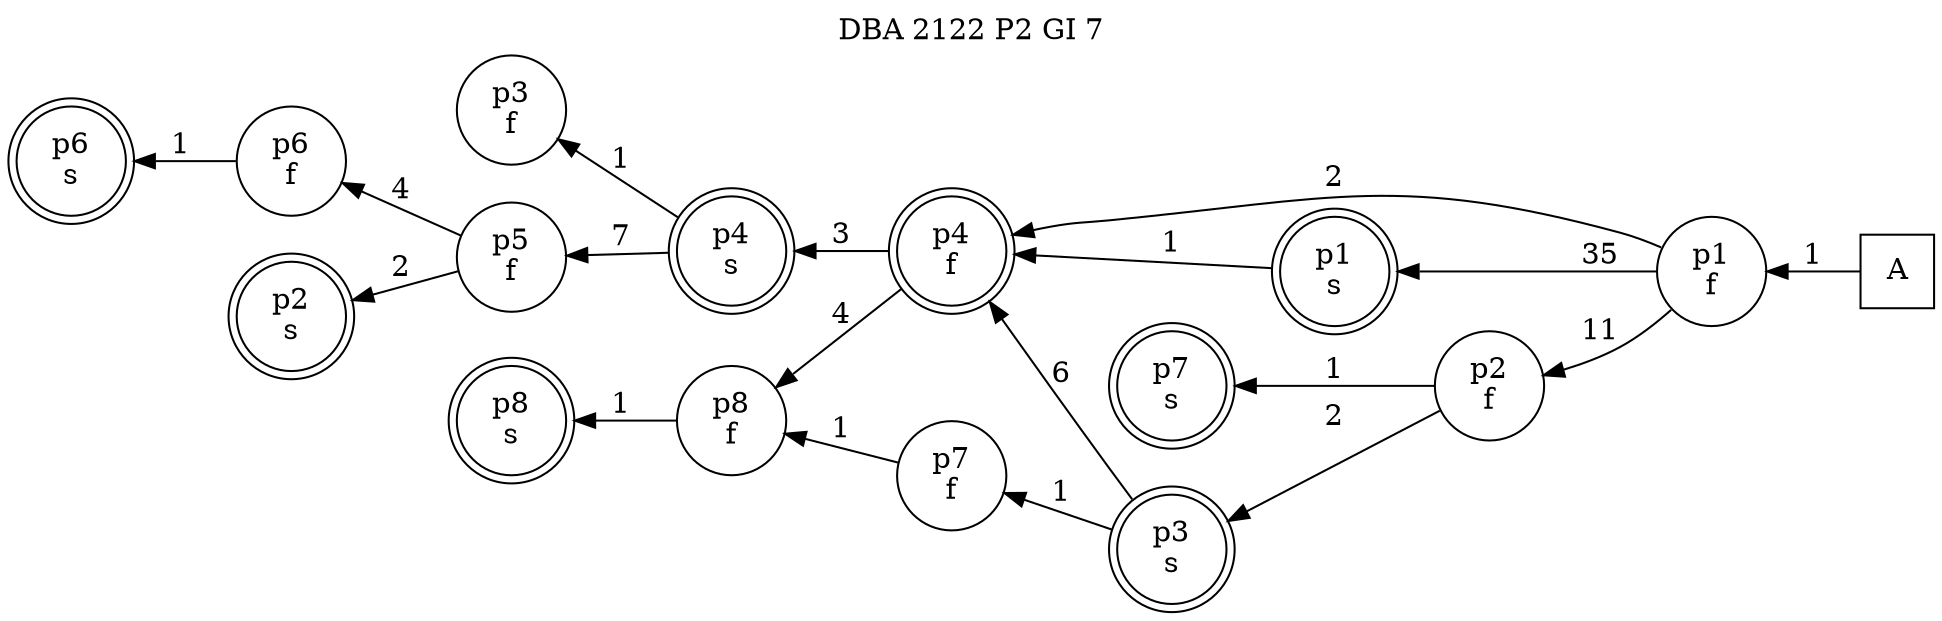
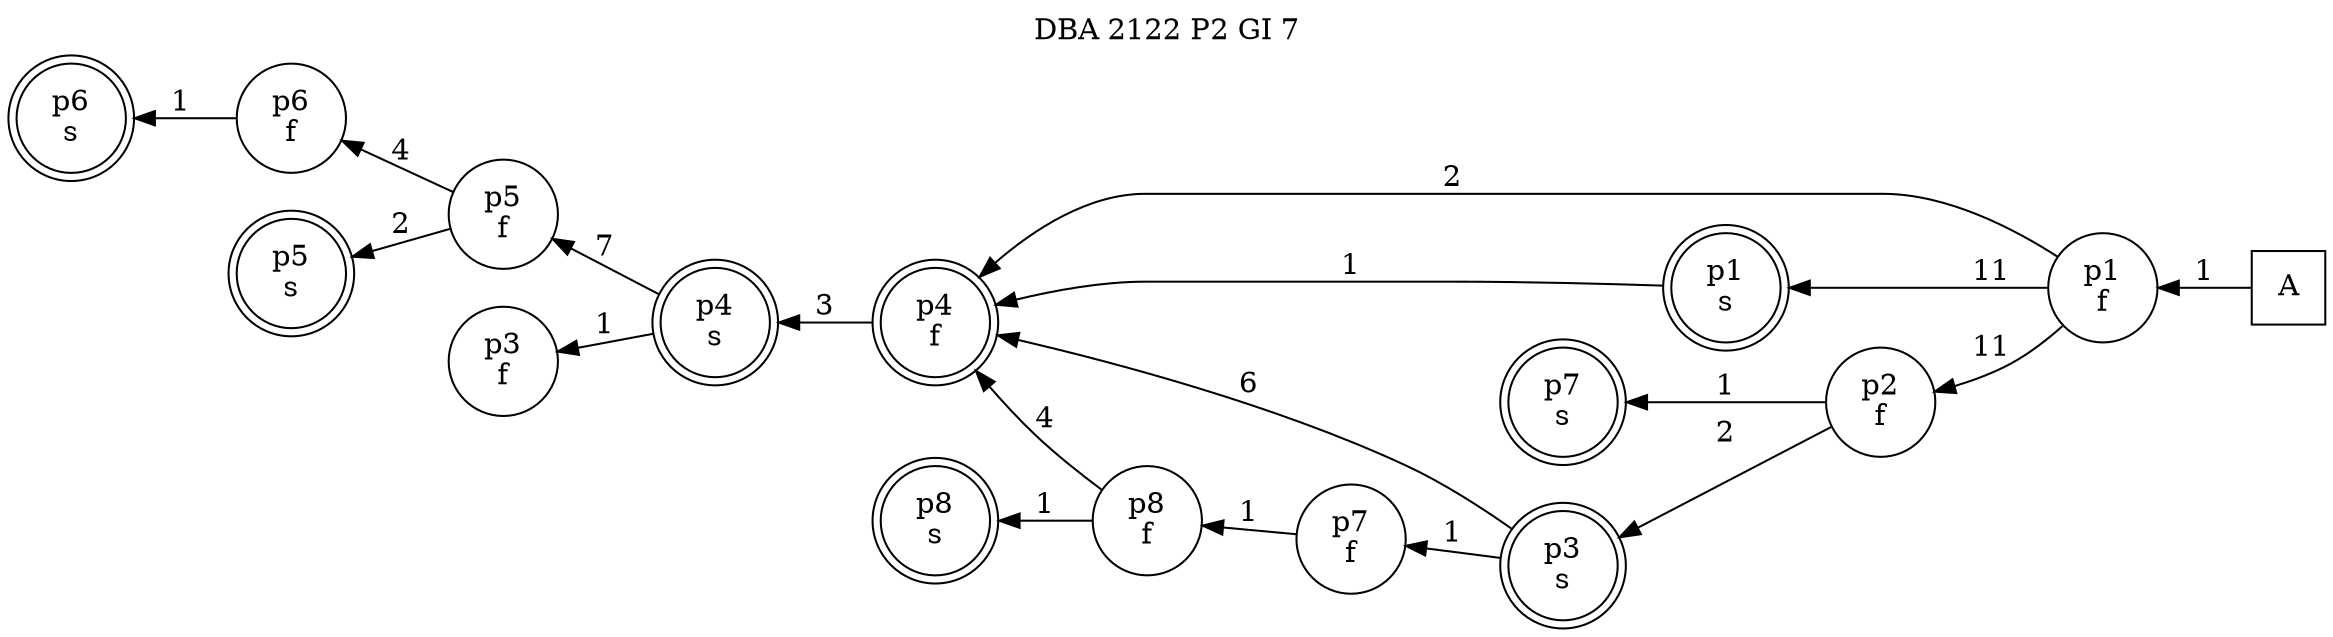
edge "p1 f" -> "p1 s": label "35" -> "11"
node "p2 s": label "p2 s" -> "p5 s"
edge "p4 f" -> "p8 f": reversed
